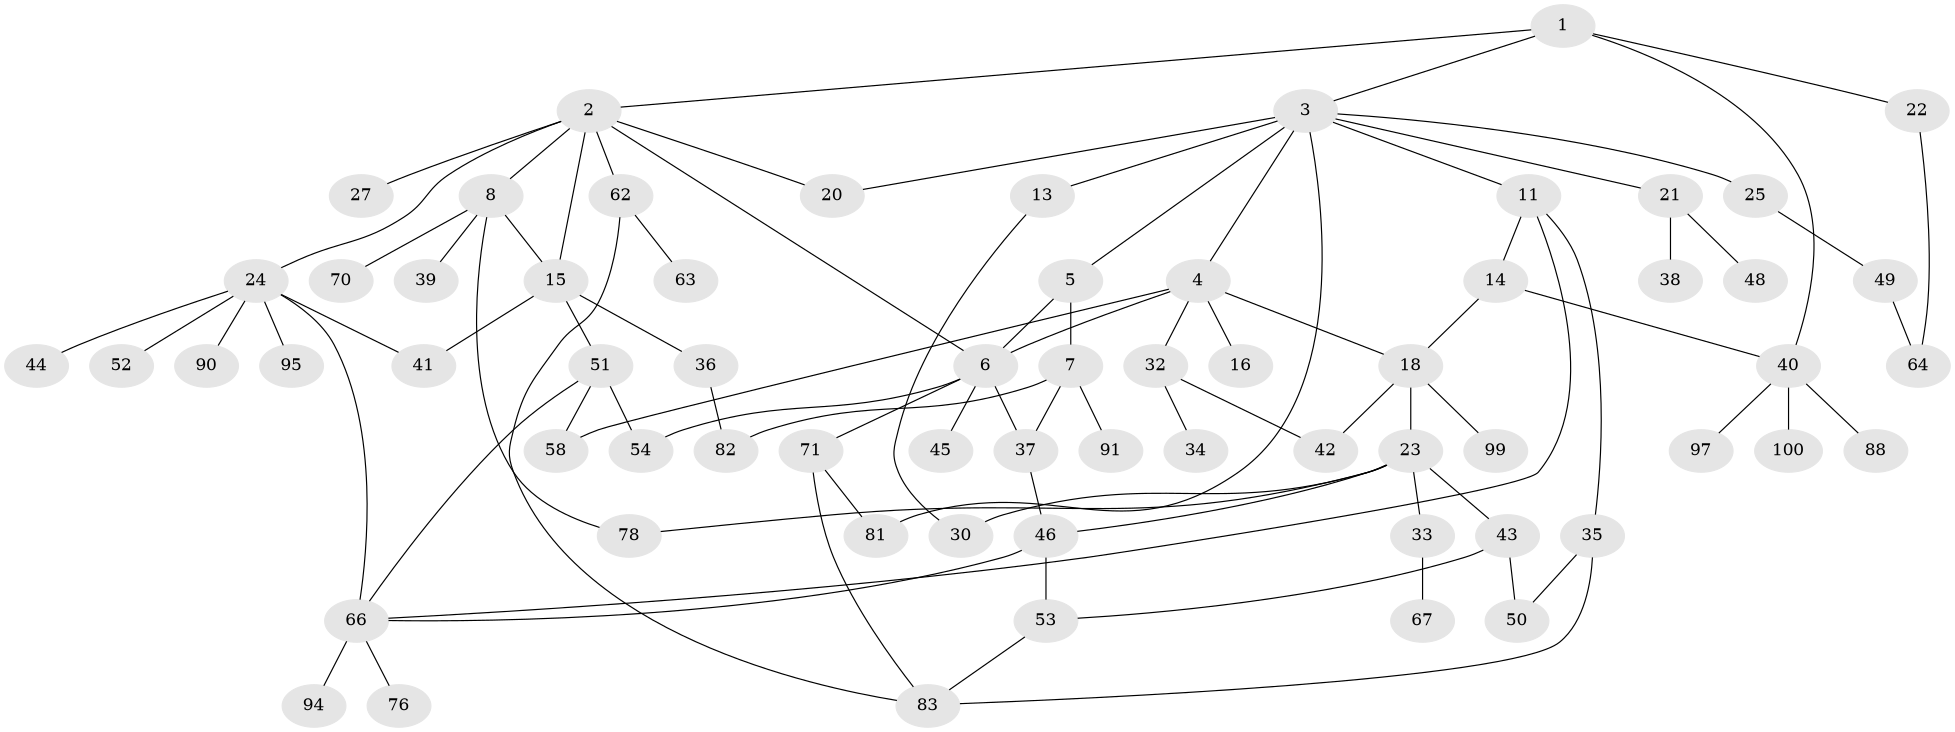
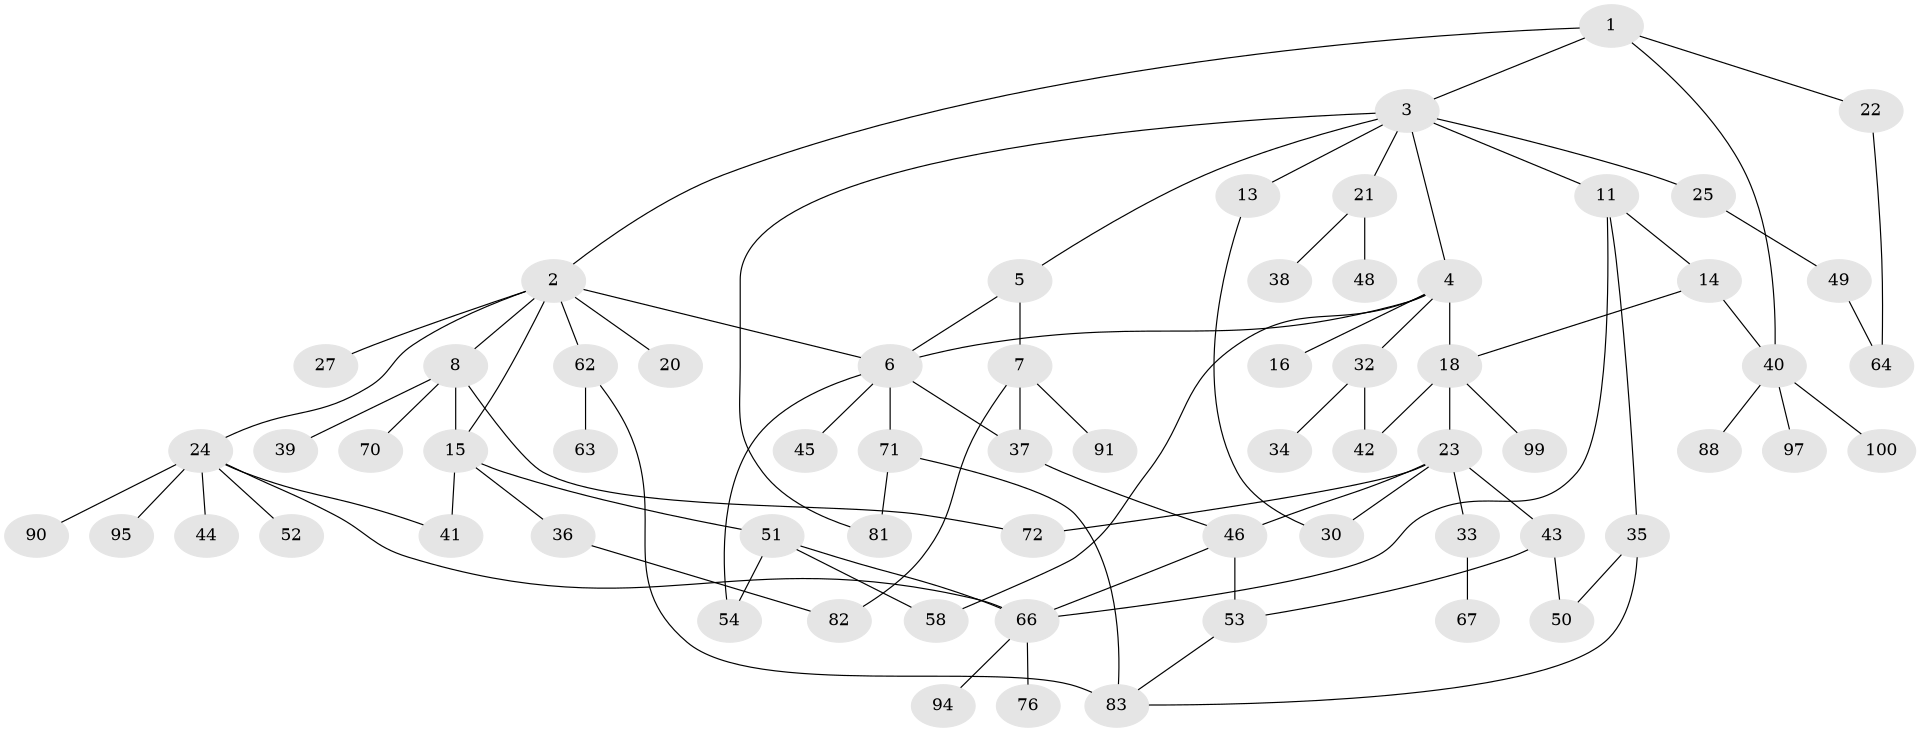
edge "3" -- "20": removed
node "78": label "78" -> "72"
